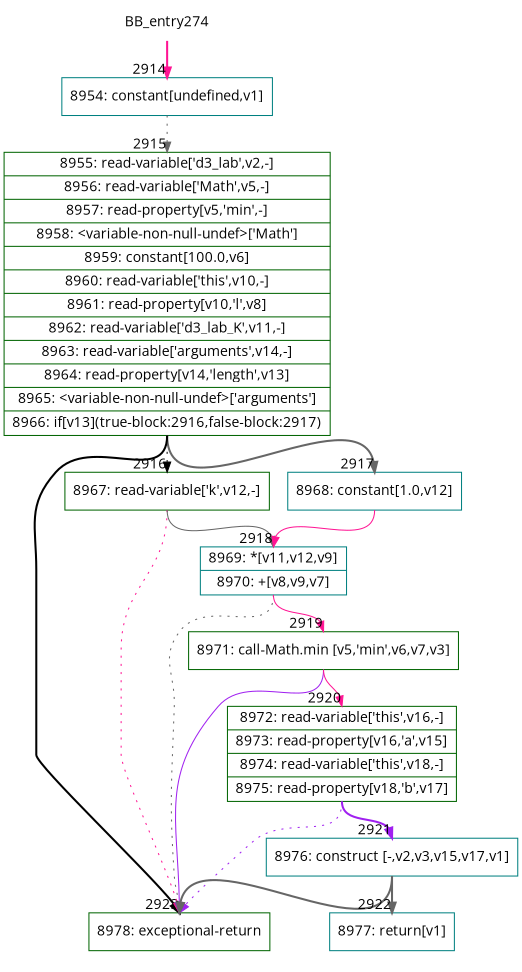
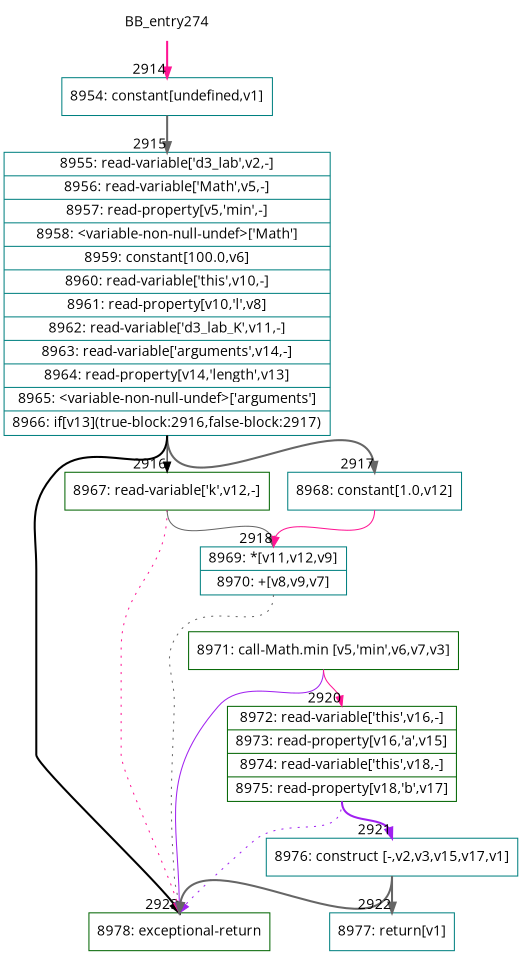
edge "8954: constant[undefined,v1]" -> "8955: read-variable['d3_lab',v2,-]": style dotted -> bold
node "8955: read-variable['d3_lab',v2,-]": color darkgreen -> teal
edge "8955: read-variable['d3_lab',v2,-]" -> "8967: read-variable['k',v12,-]": style dotted -> solid
edge "8969: *[v11,v12,v9]" -> "8971: call-Math.min [v5,'min',v6,v7,v3]": removed
